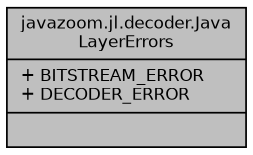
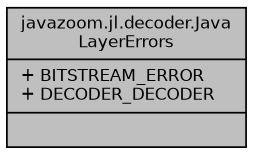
node "javazoom.jl.decoder.Java": text "+ DECODER_ERROR" -> "+ DECODER_DECODER"
